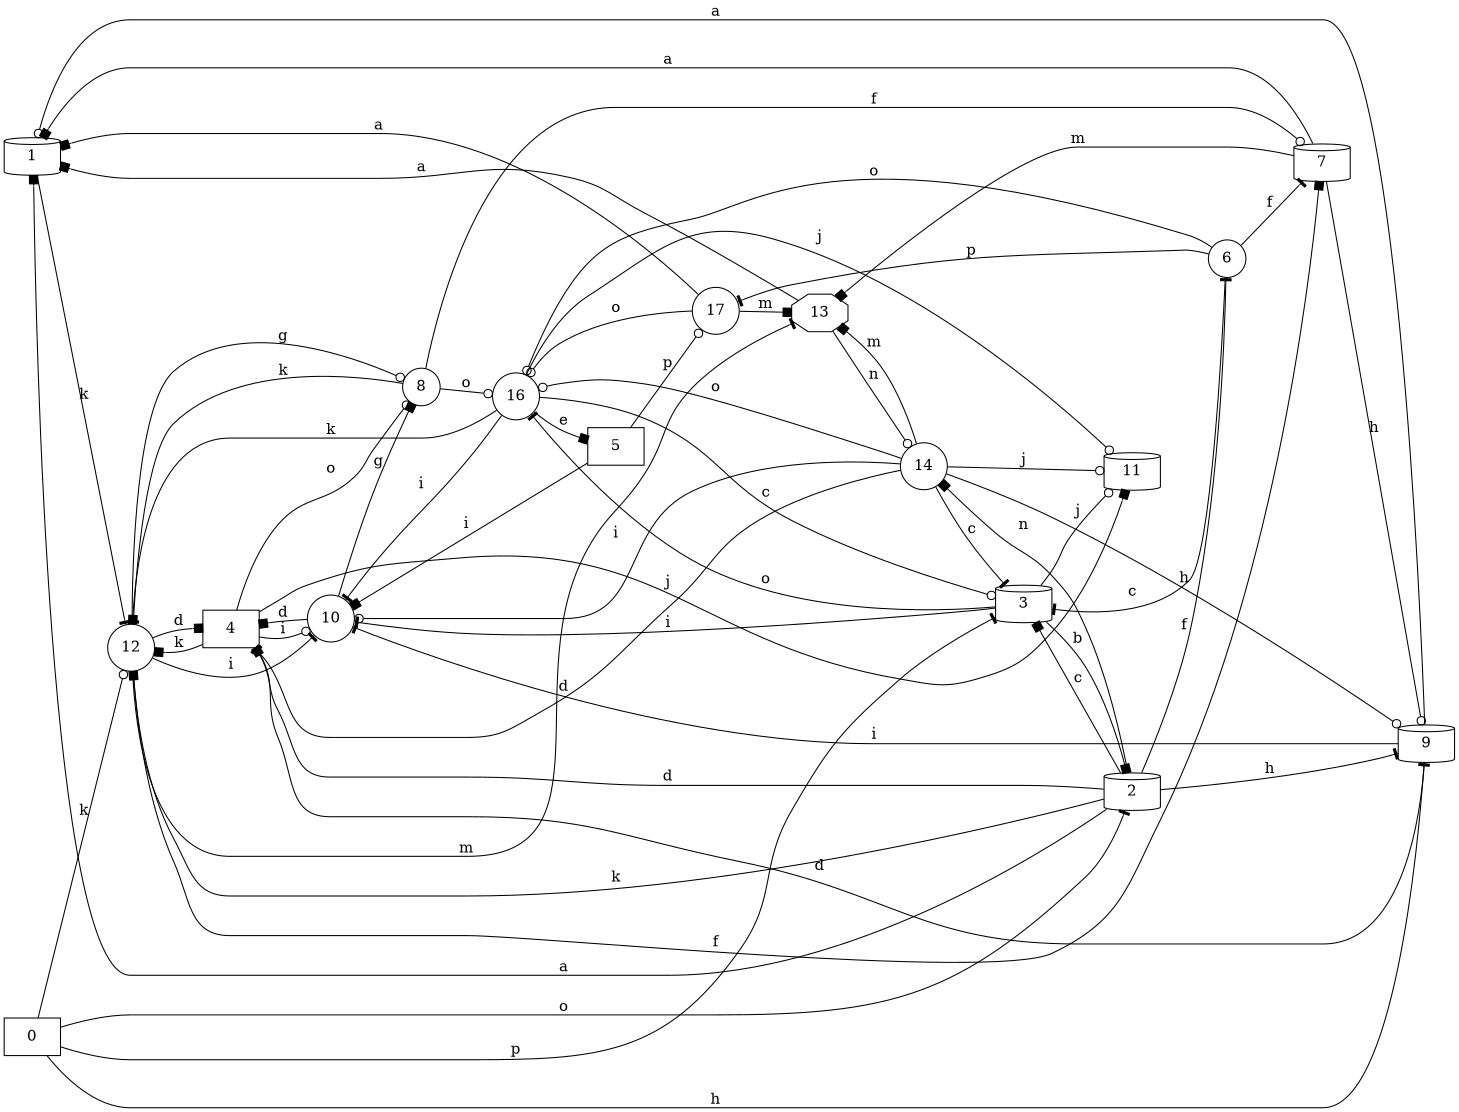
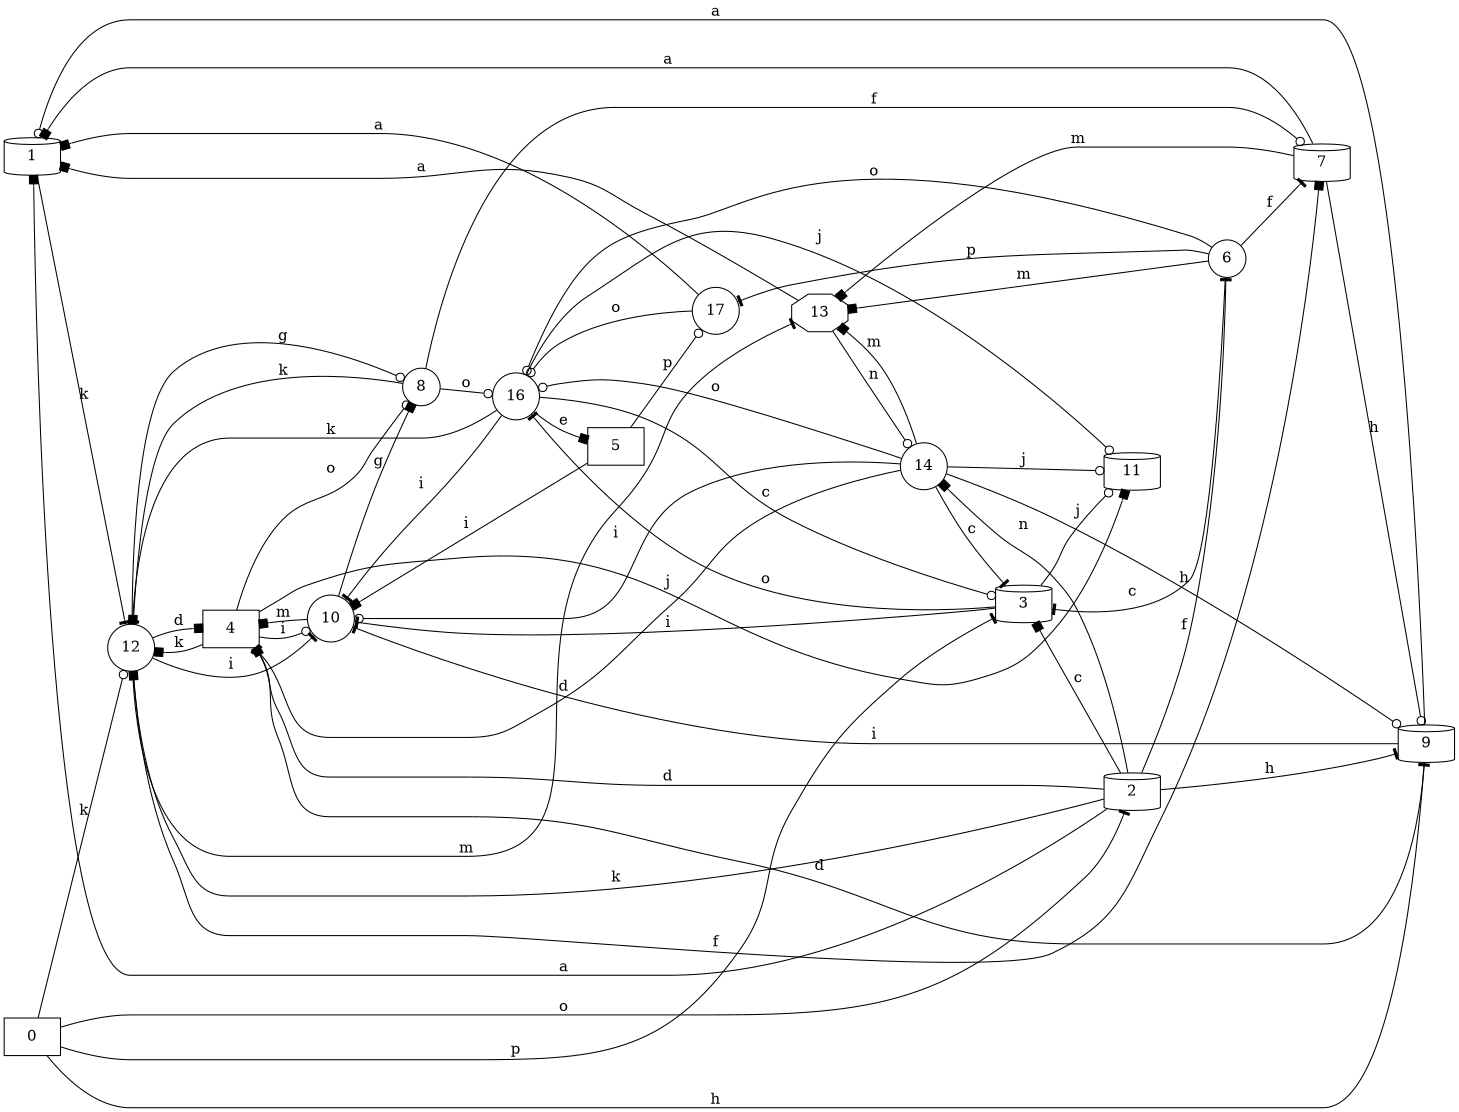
edge "17" -> "13": now "6" -> "13"
edge "10" -> "4": label "d" -> "m"
edge "3" -> "2": removed, label "b"
